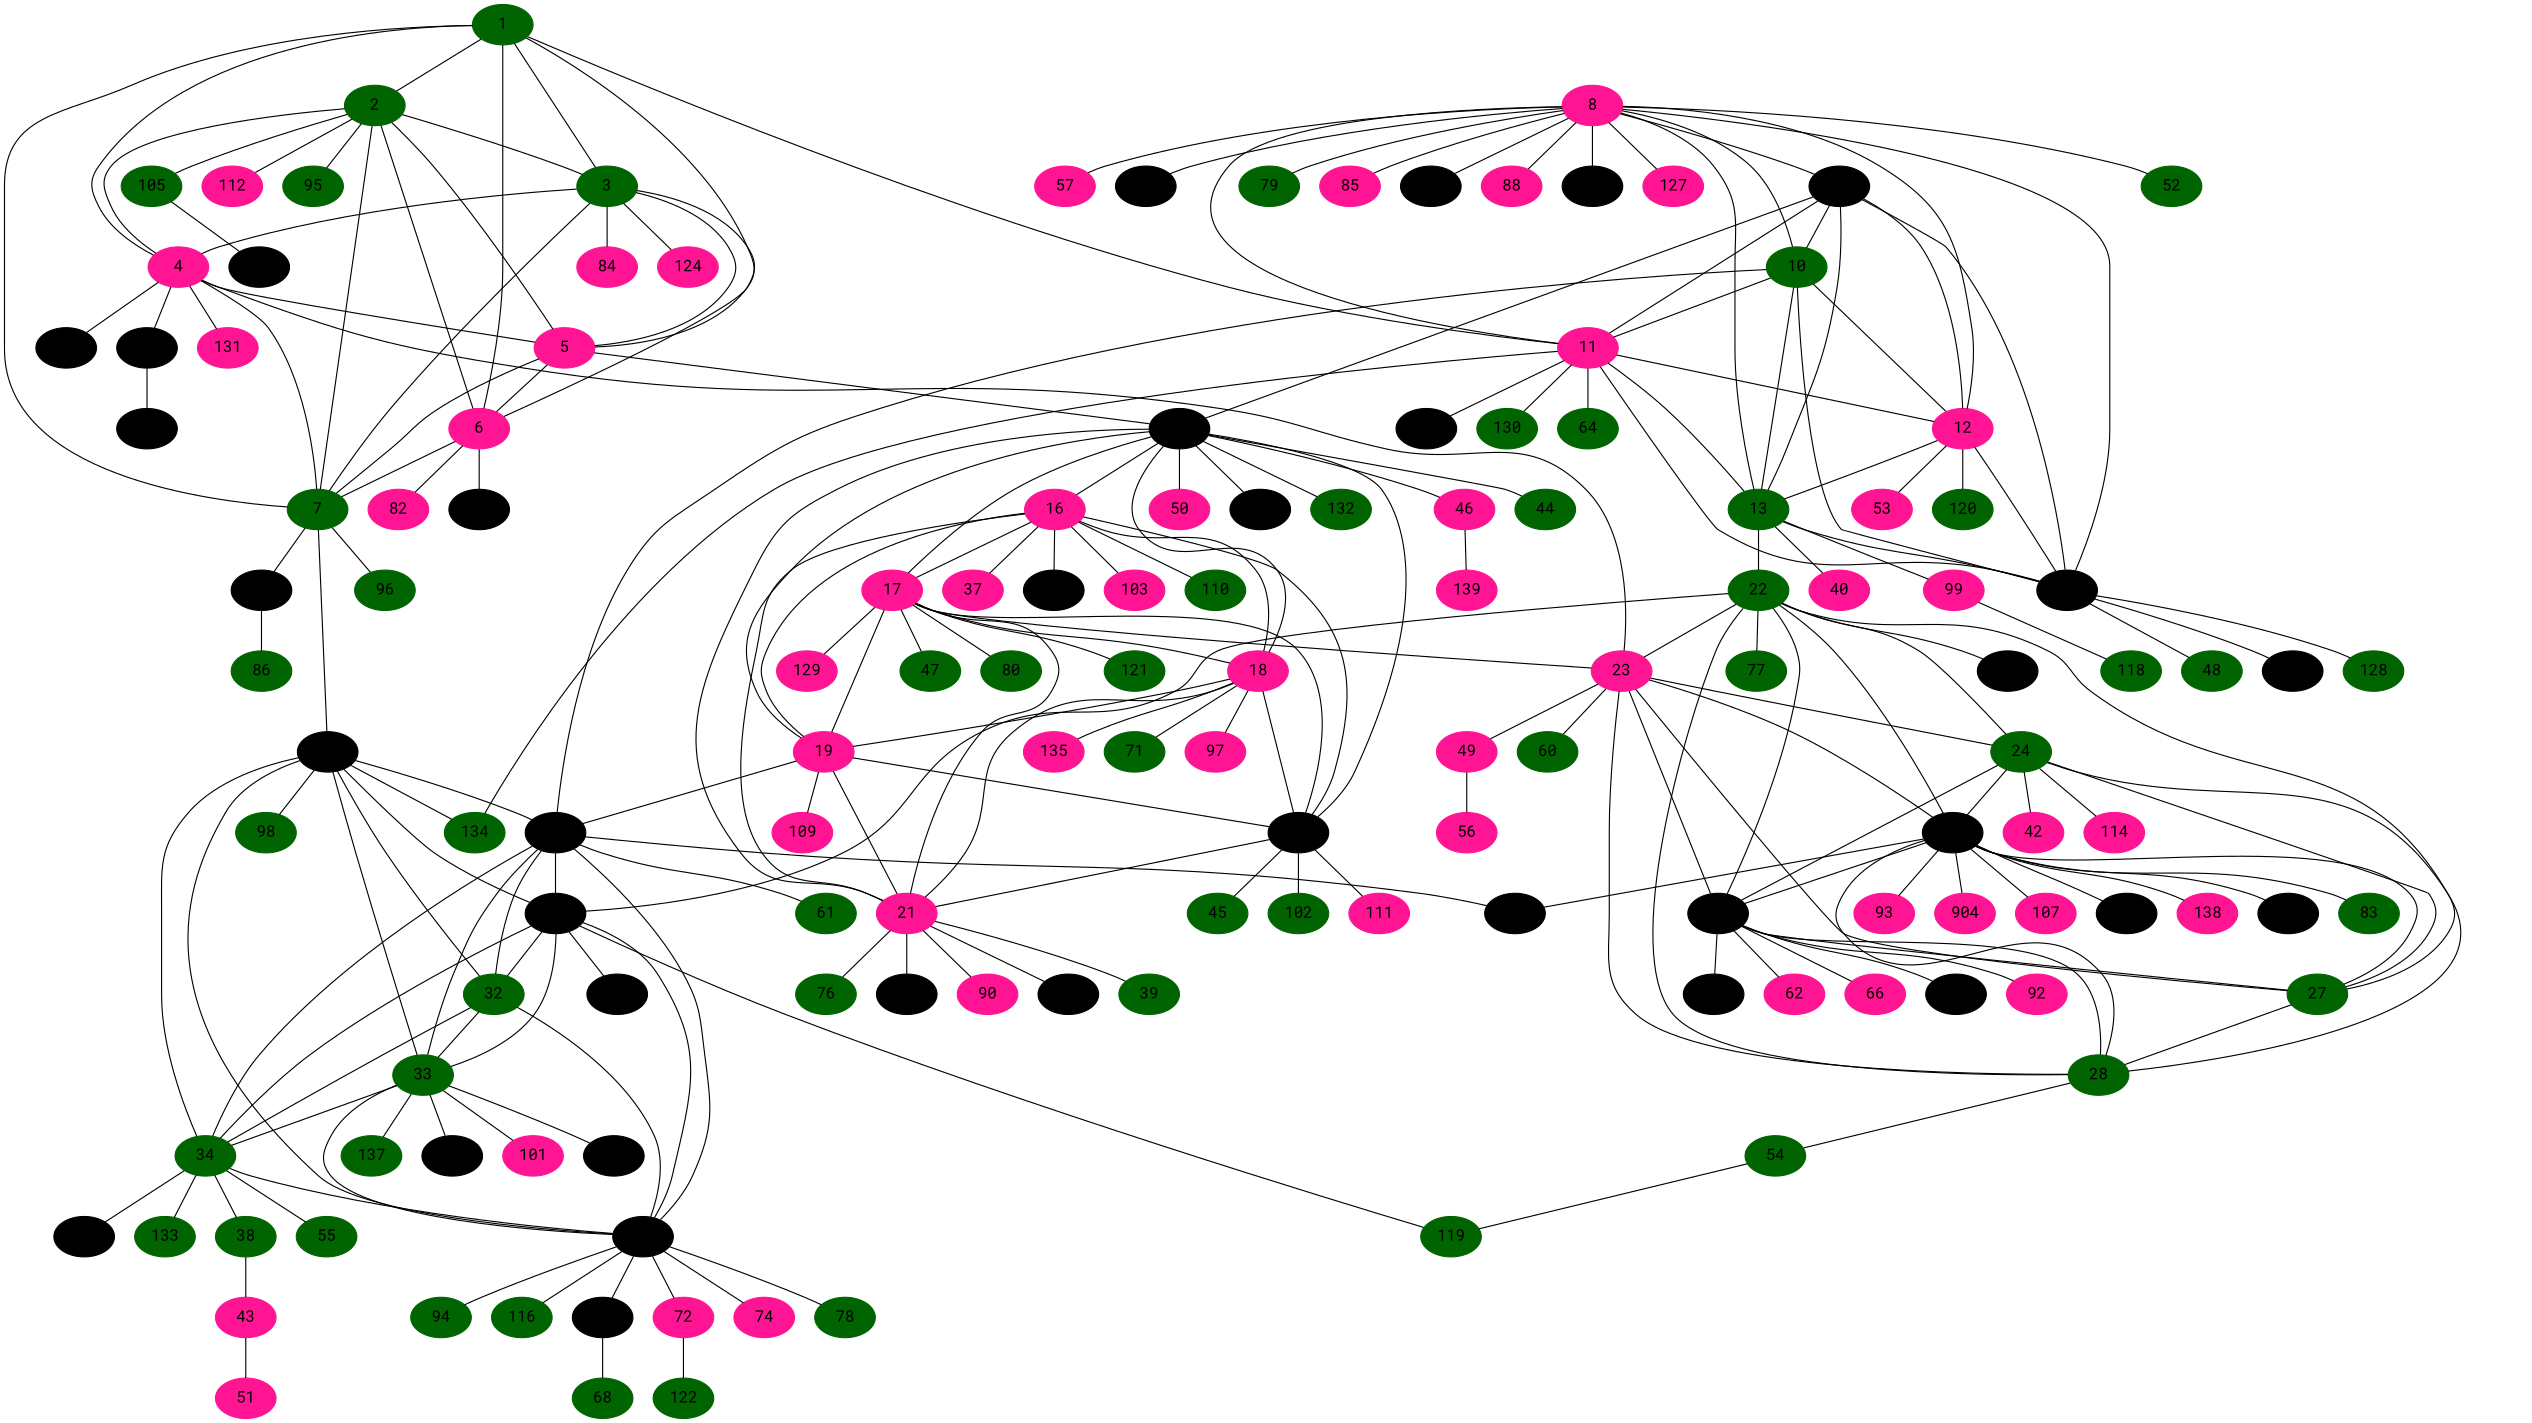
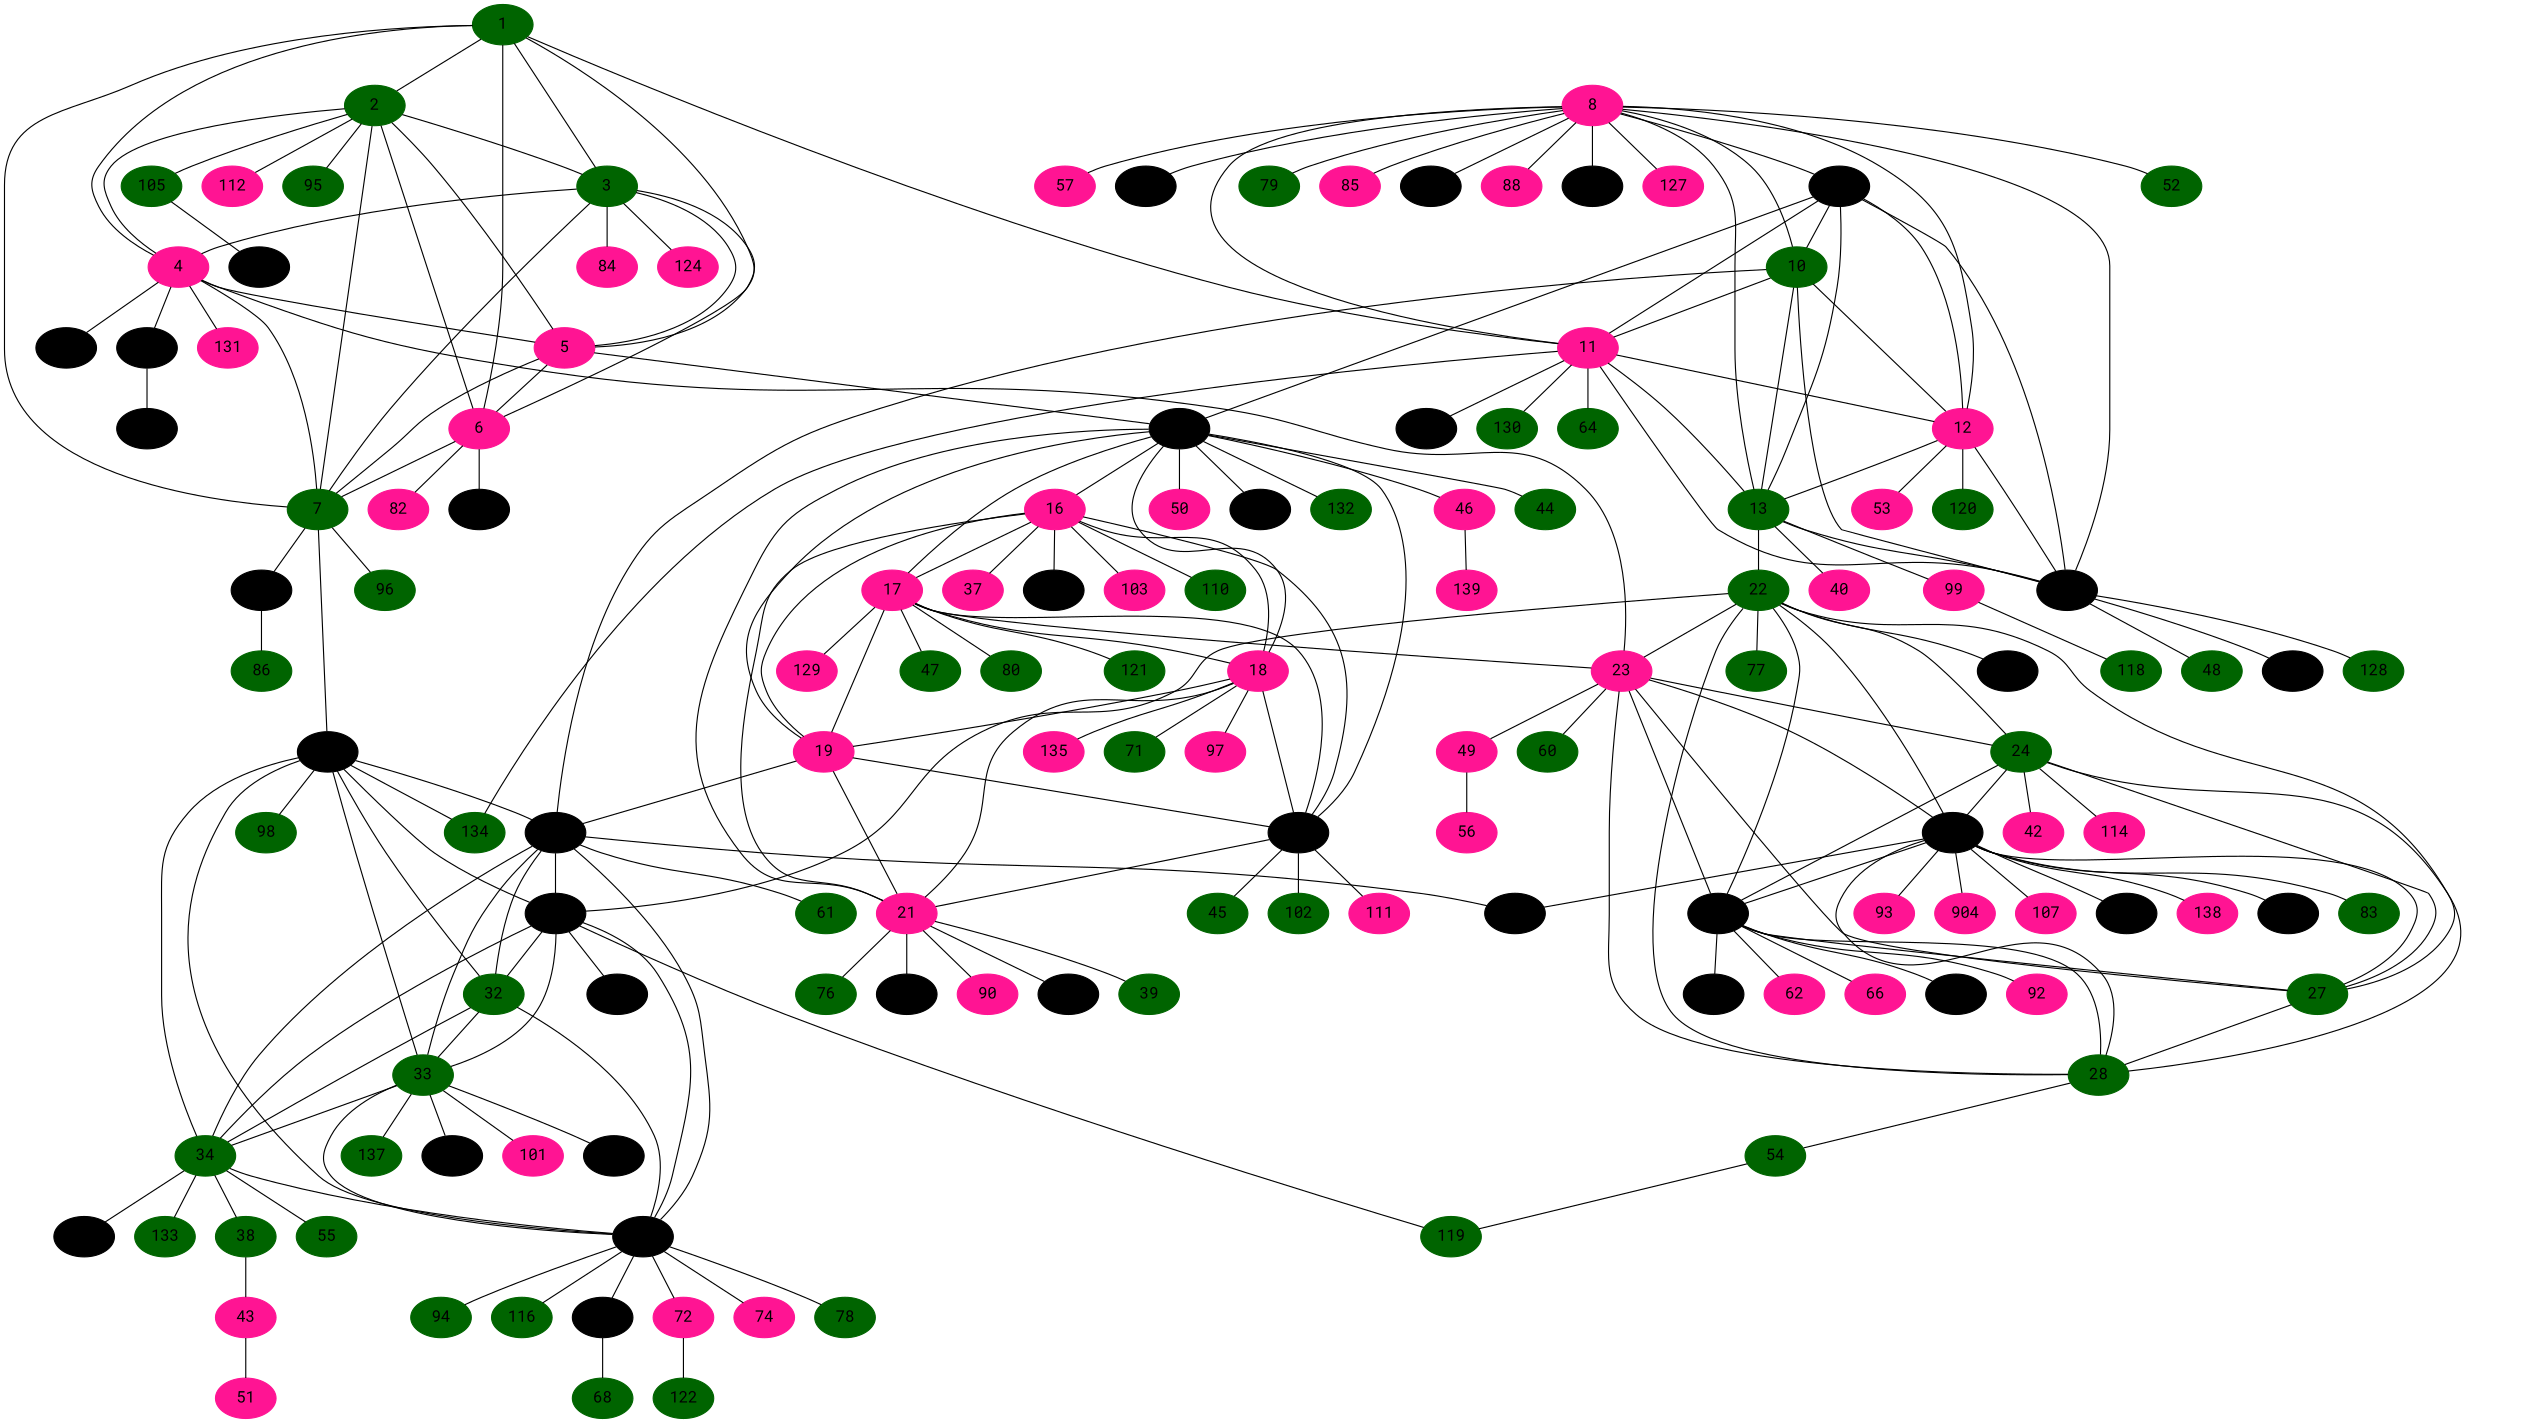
edge "17" -- "21": removed
node "109": removed
